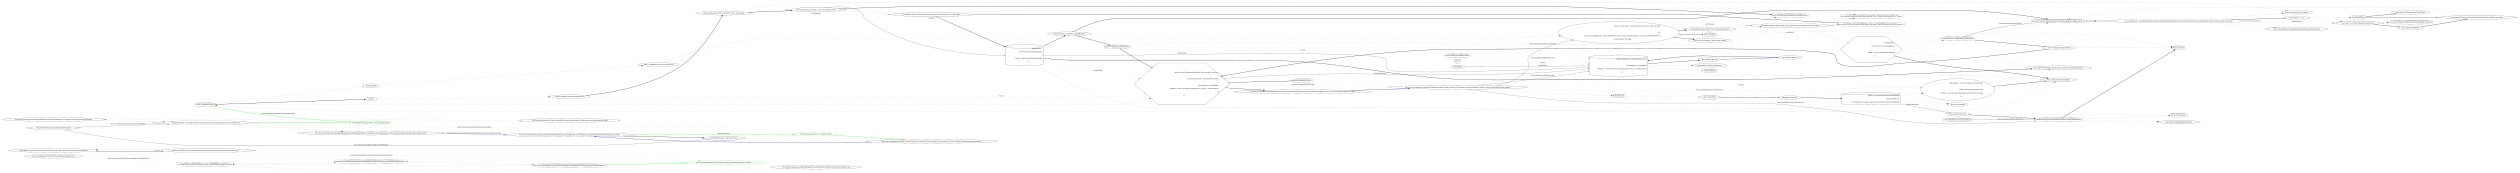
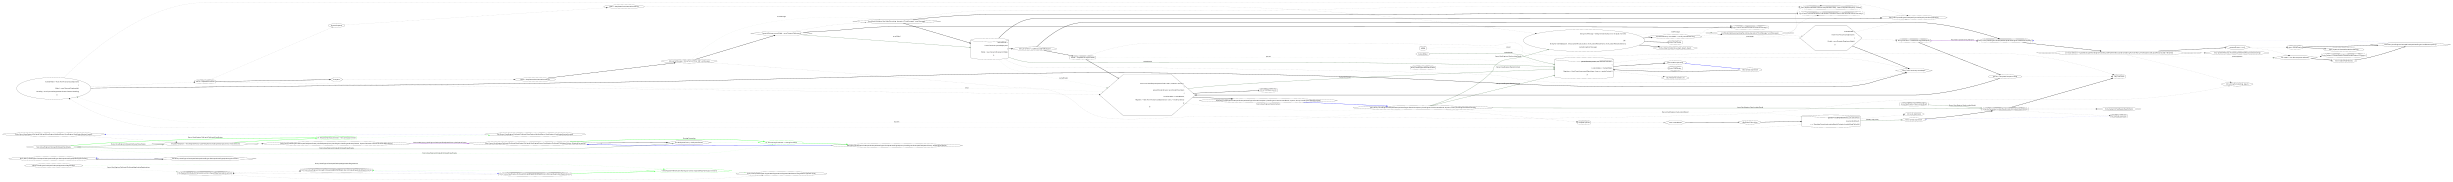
node "var reader = new StreamReader(resourceStream)": label "var reader = new StreamReader(resourceStream)" -> "var reader = new Stream(resourceStream)"
node "Bootstrapper RenderParameters.cstr": label "Bootstrapper RenderParameters.cstr" -> "Entry RenderParameters.cstr"
edge "status = HttpStatusCode.OK" -> "10: Template.NamingConvention = this.namingConvention": now "Nancy.ViewEngines.DotLiquid.DotLiquidViewEngine" -> "10: Template.NamingConvention = this.namingConvention"
